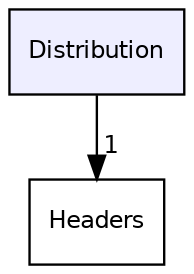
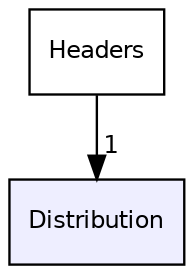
edge "Distribution" -> "Headers": reversed
